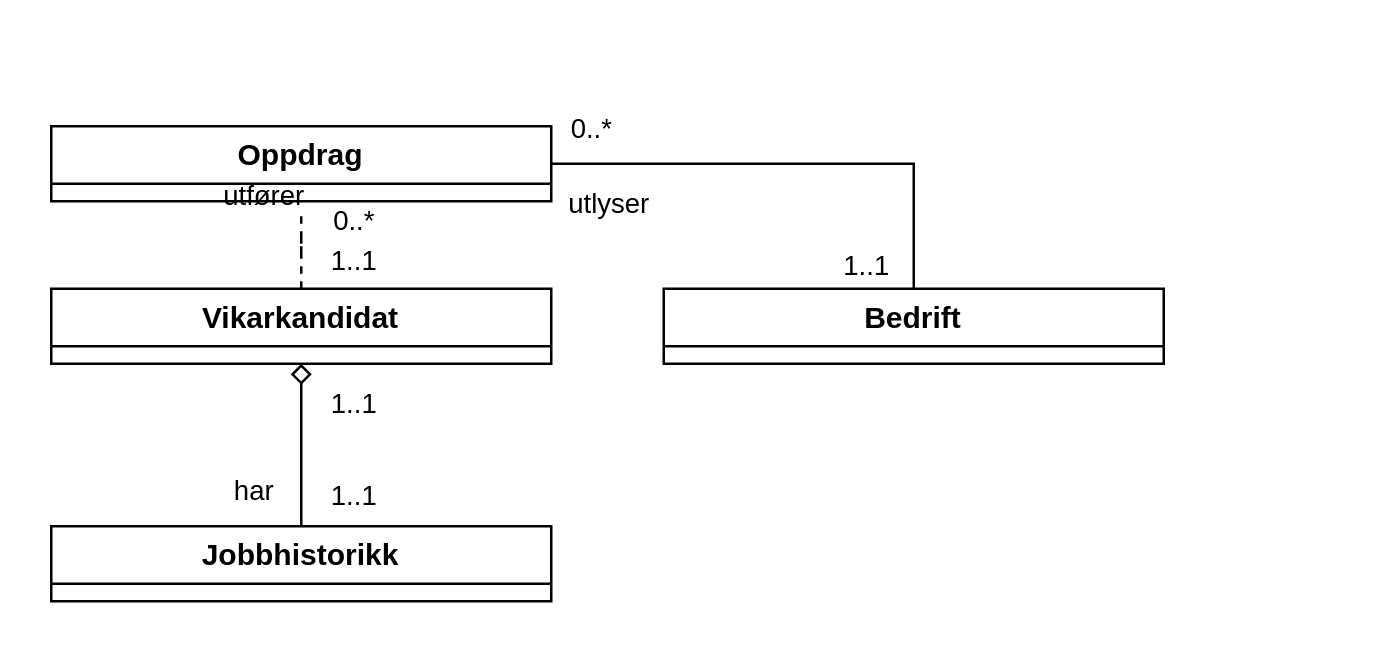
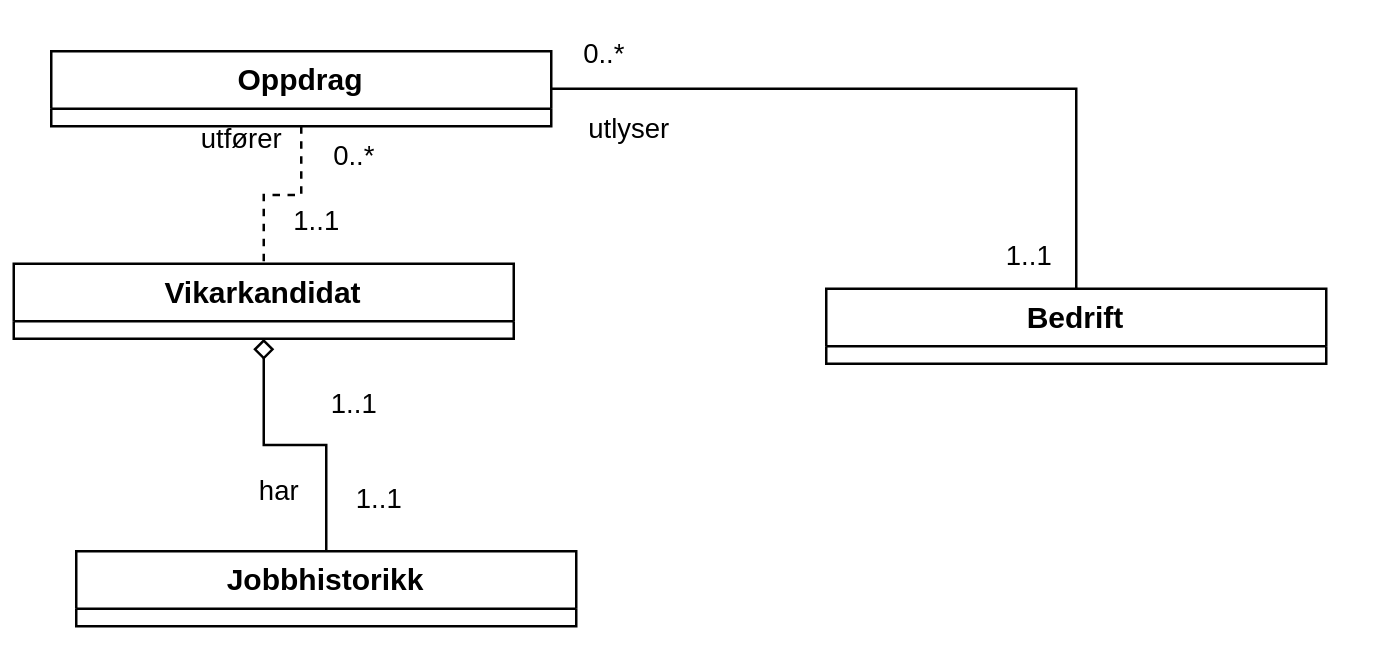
node "Oppdrag": moved (301, 164) -> (301, 89)
node "Vikarkandidat": moved (301, 326) -> (264, 301)
node "Bedrift": moved (914, 326) -> (1076, 326)
node "Jobbhistorikk": moved (301, 564) -> (326, 589)
